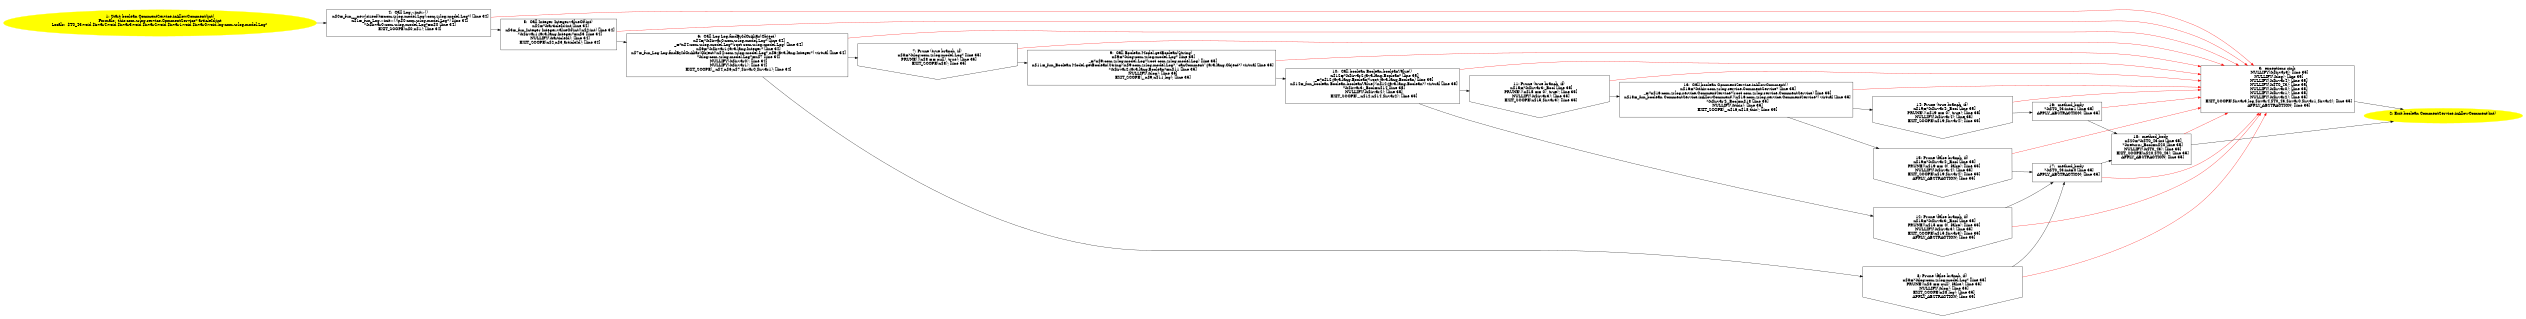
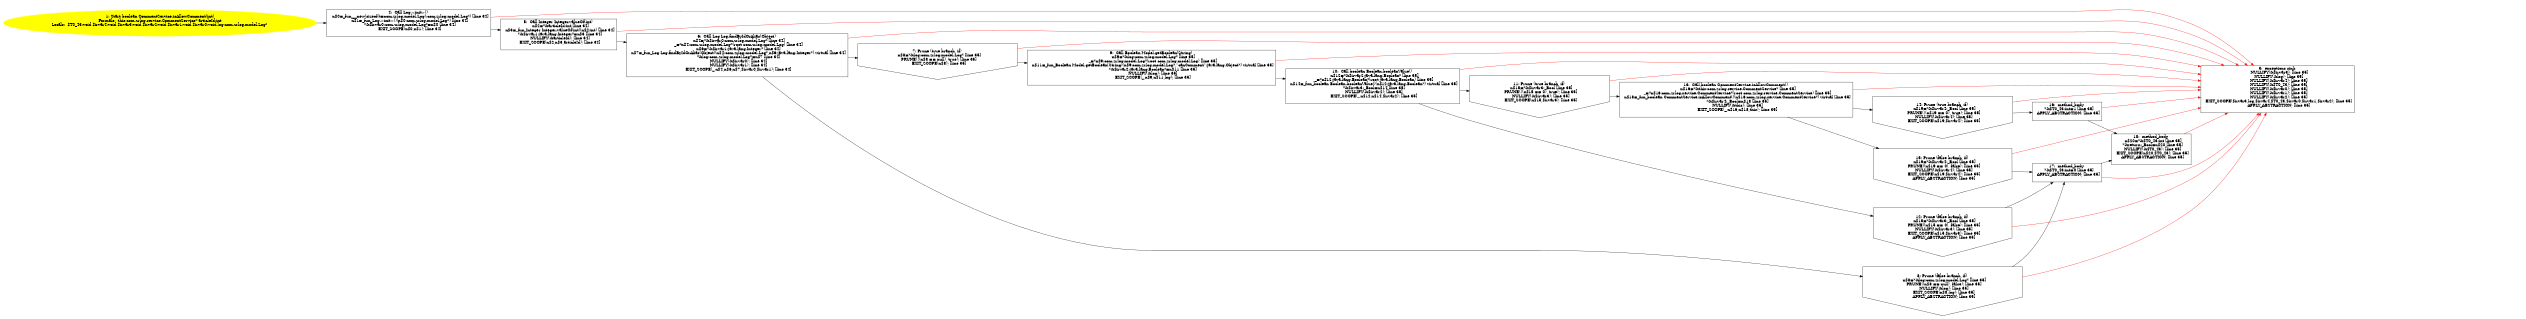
node "2: Exit boolean CommentService.isAllowComment(int)": removed
